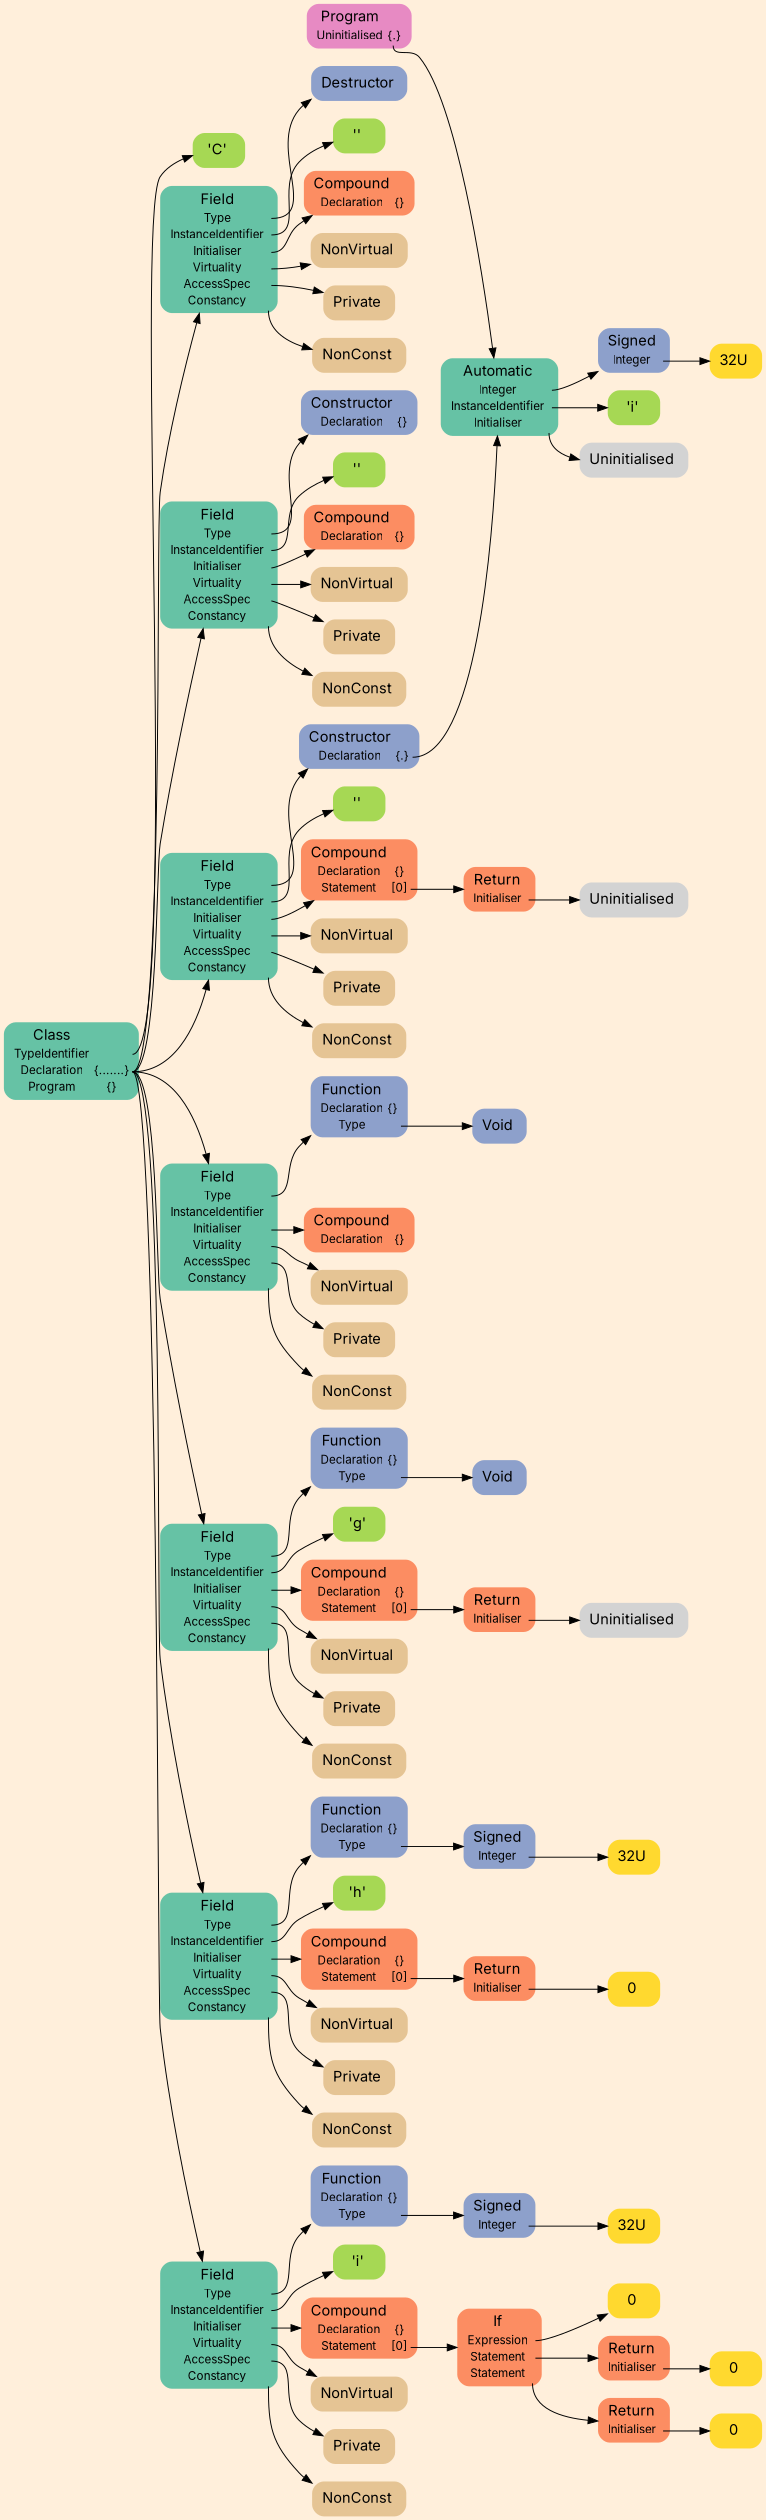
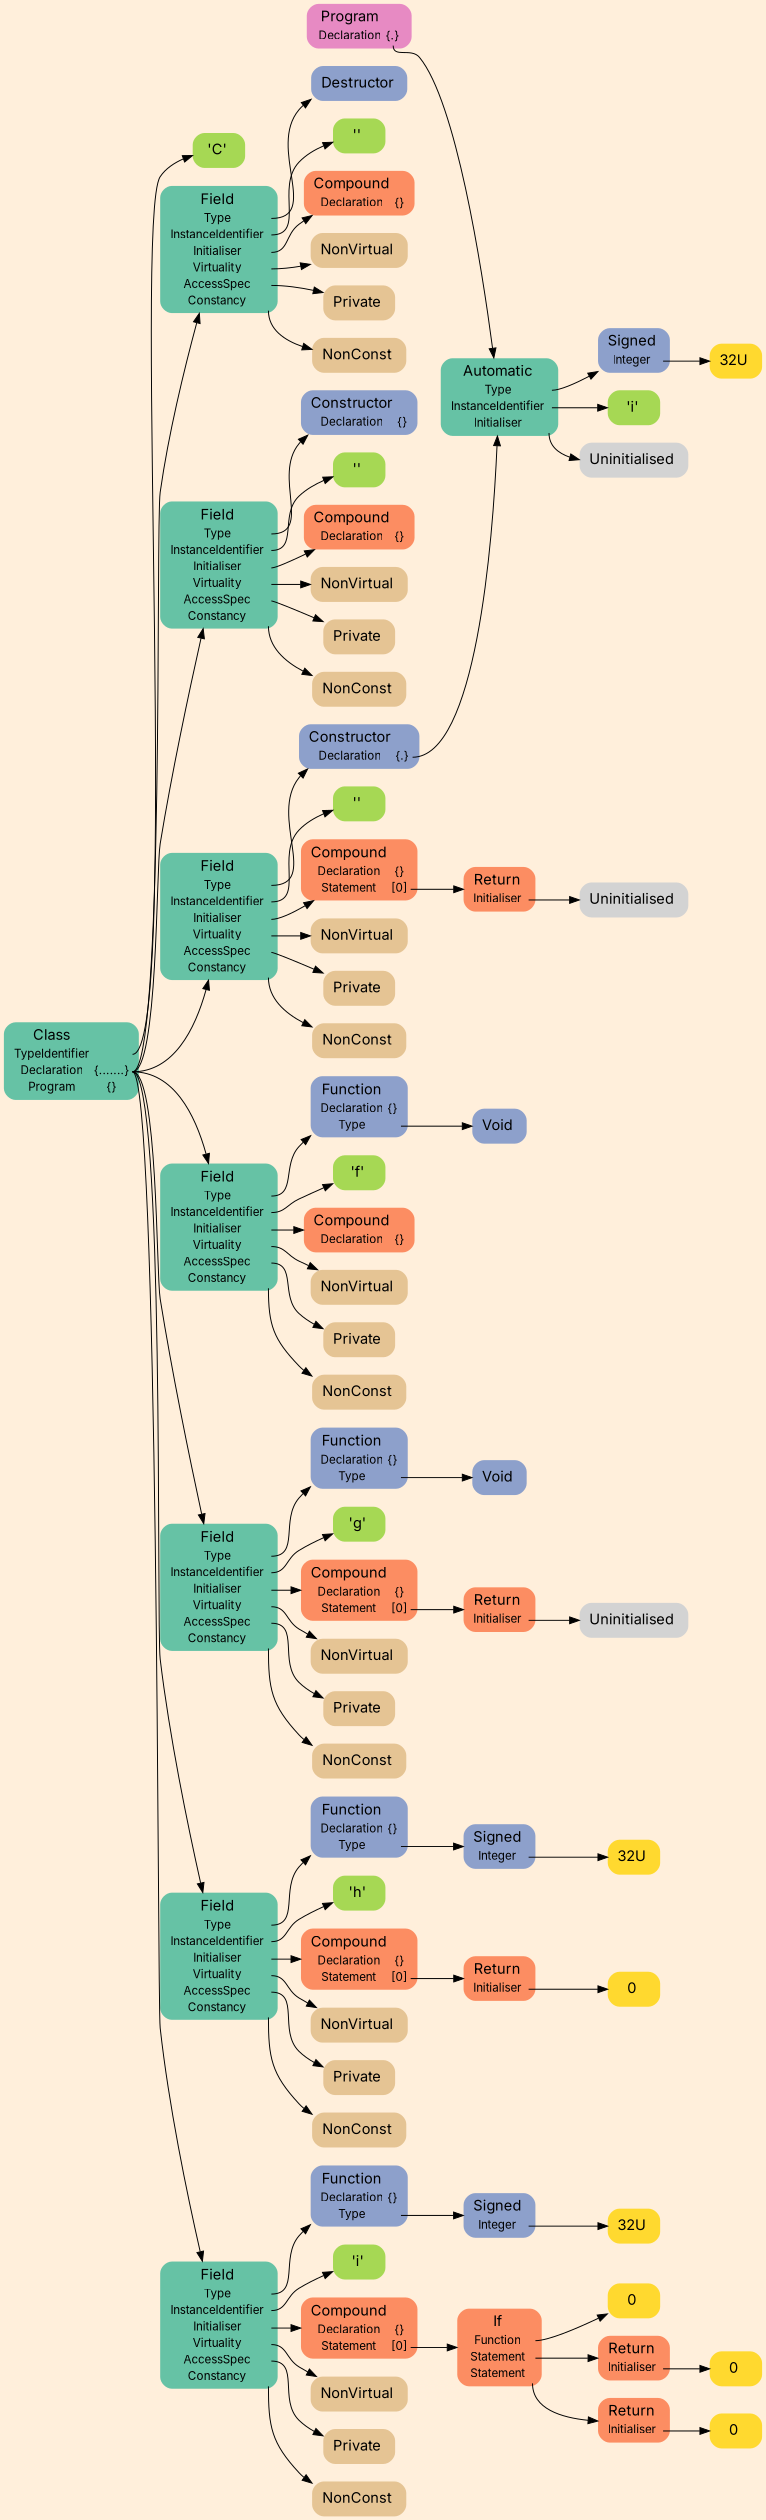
node "Program": text "Uninitialised" -> "Declaration"
node "Automatic": text "Integer" -> "Type"
node "'f'": added
node "If": text "Expression" -> "Function"
